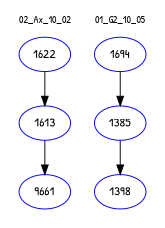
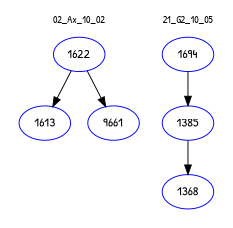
cluster "01_G2_10_05": label "01_G2_10_05" -> "21_G2_10_05"
edge "1613" -> "9661": now "1622" -> "9661"
node "1398": label "1398" -> "1368"
